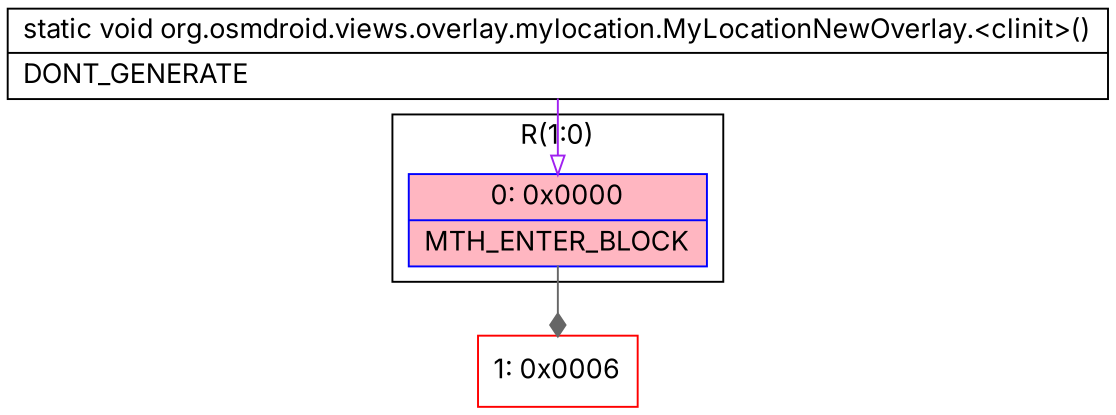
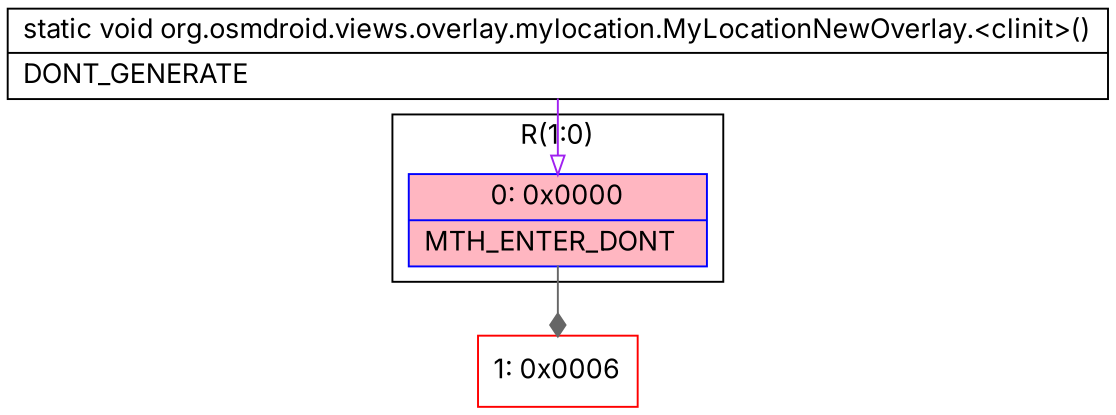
node "0: 0x0000": text "MTH_ENTER_BLOCK" -> "MTH_ENTER_DONT"
